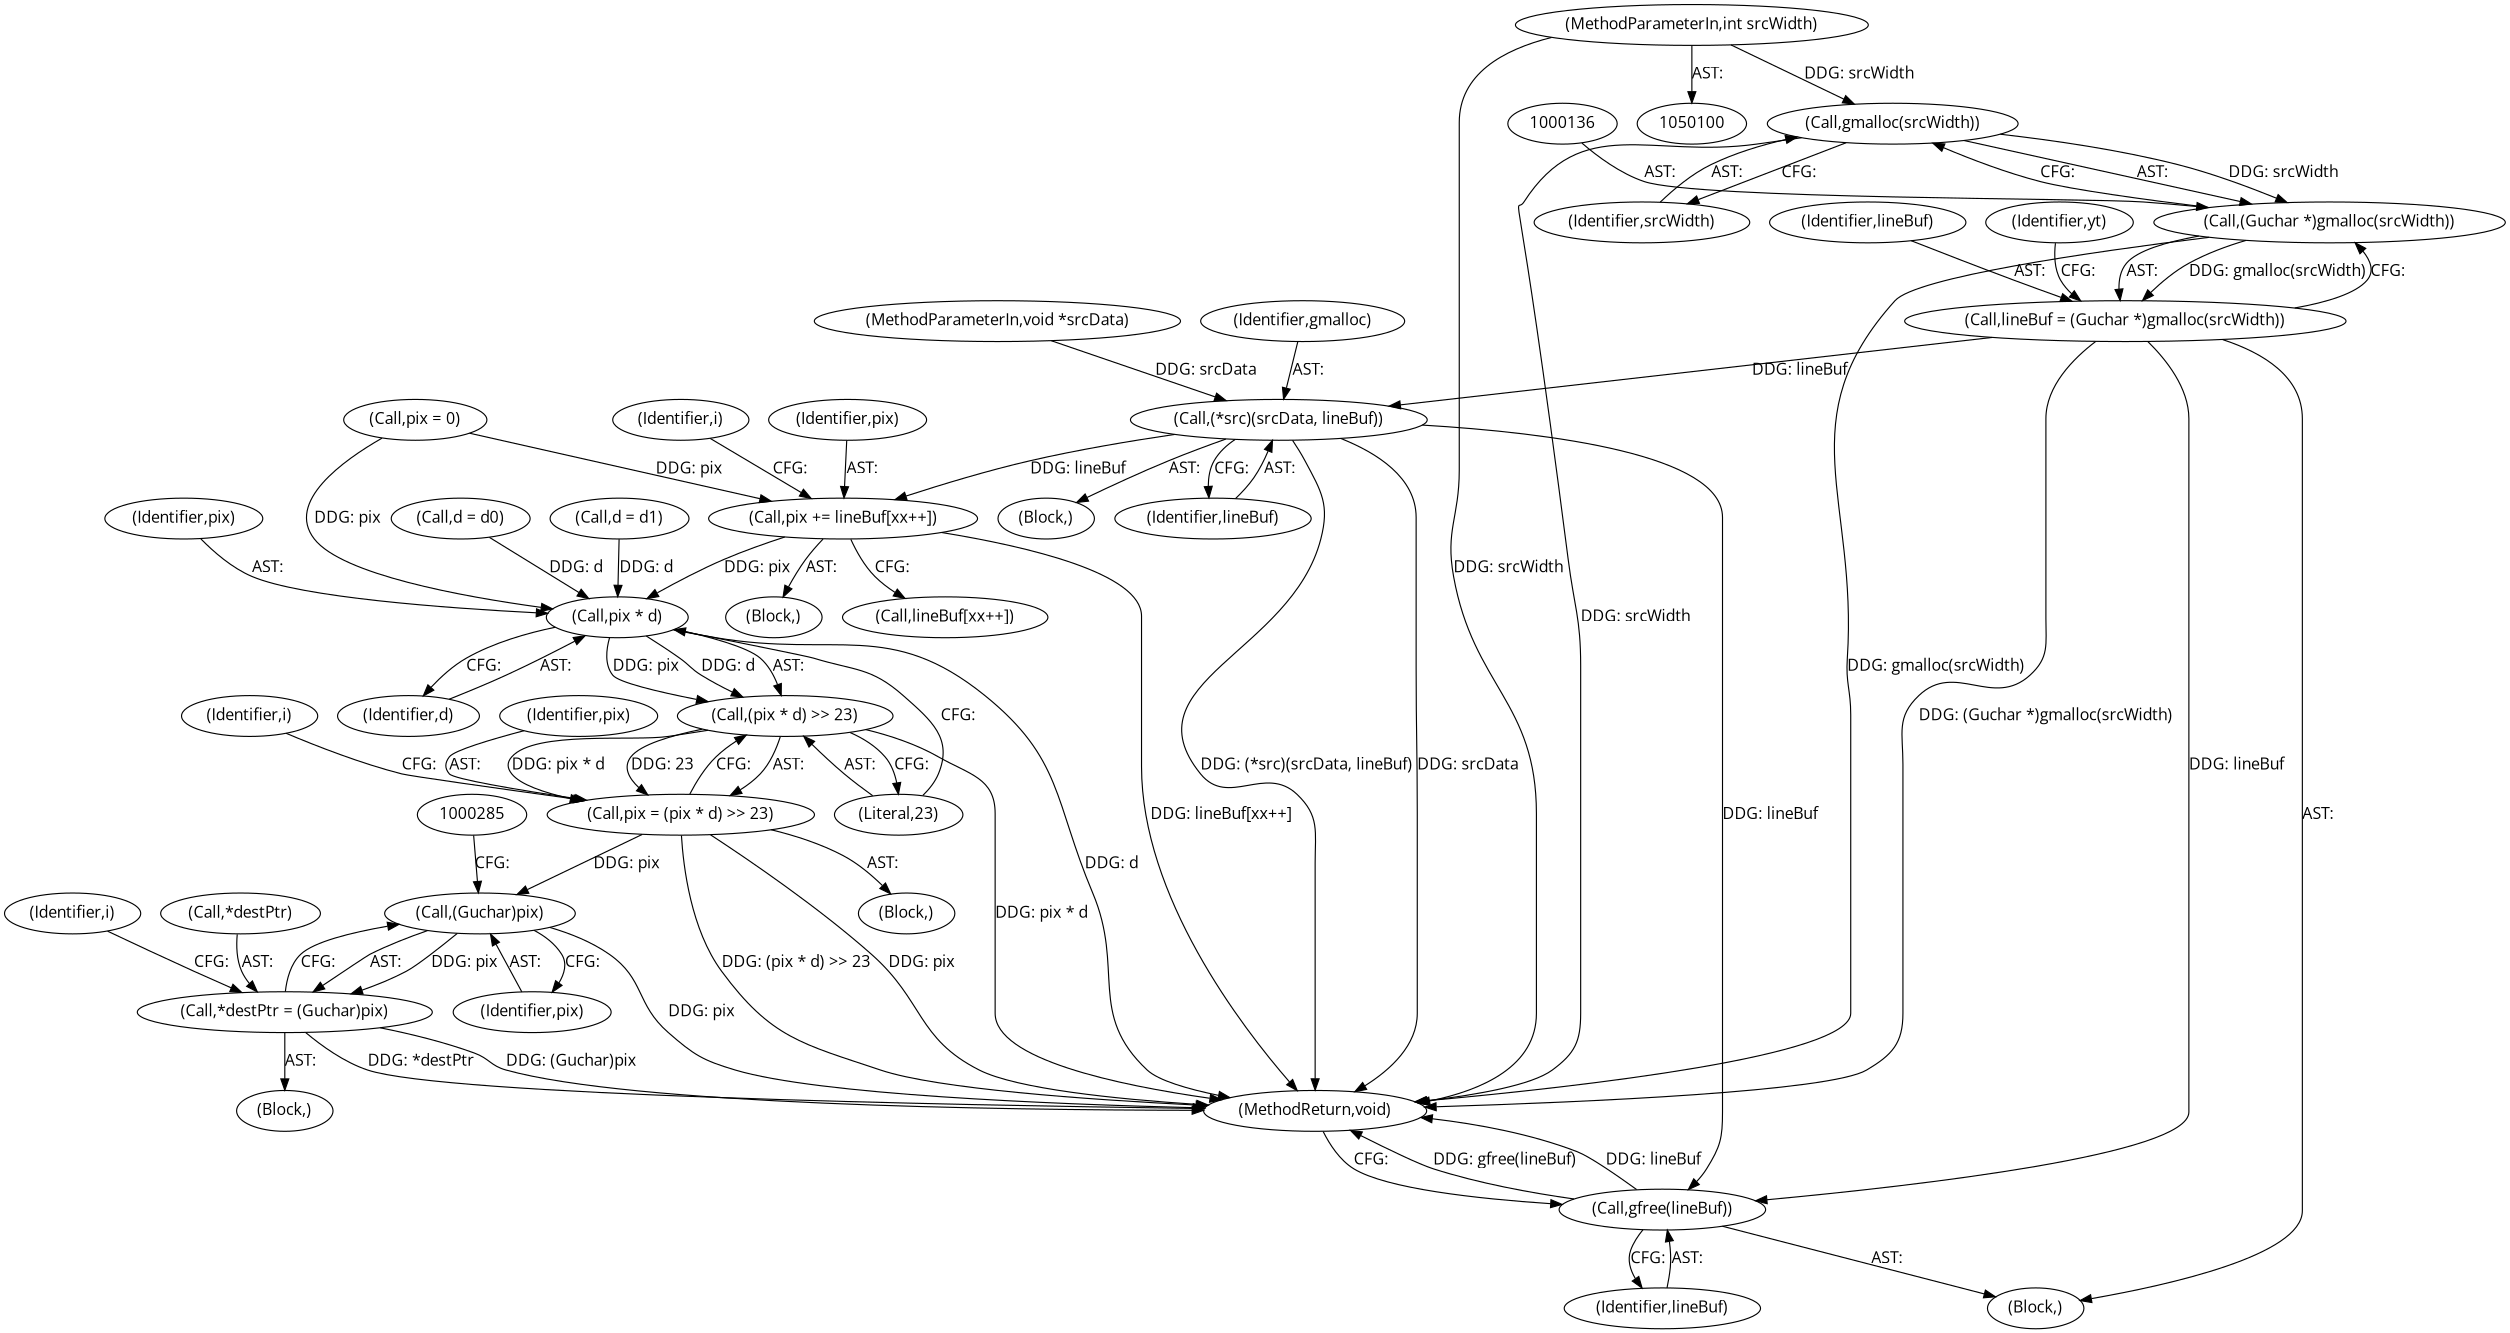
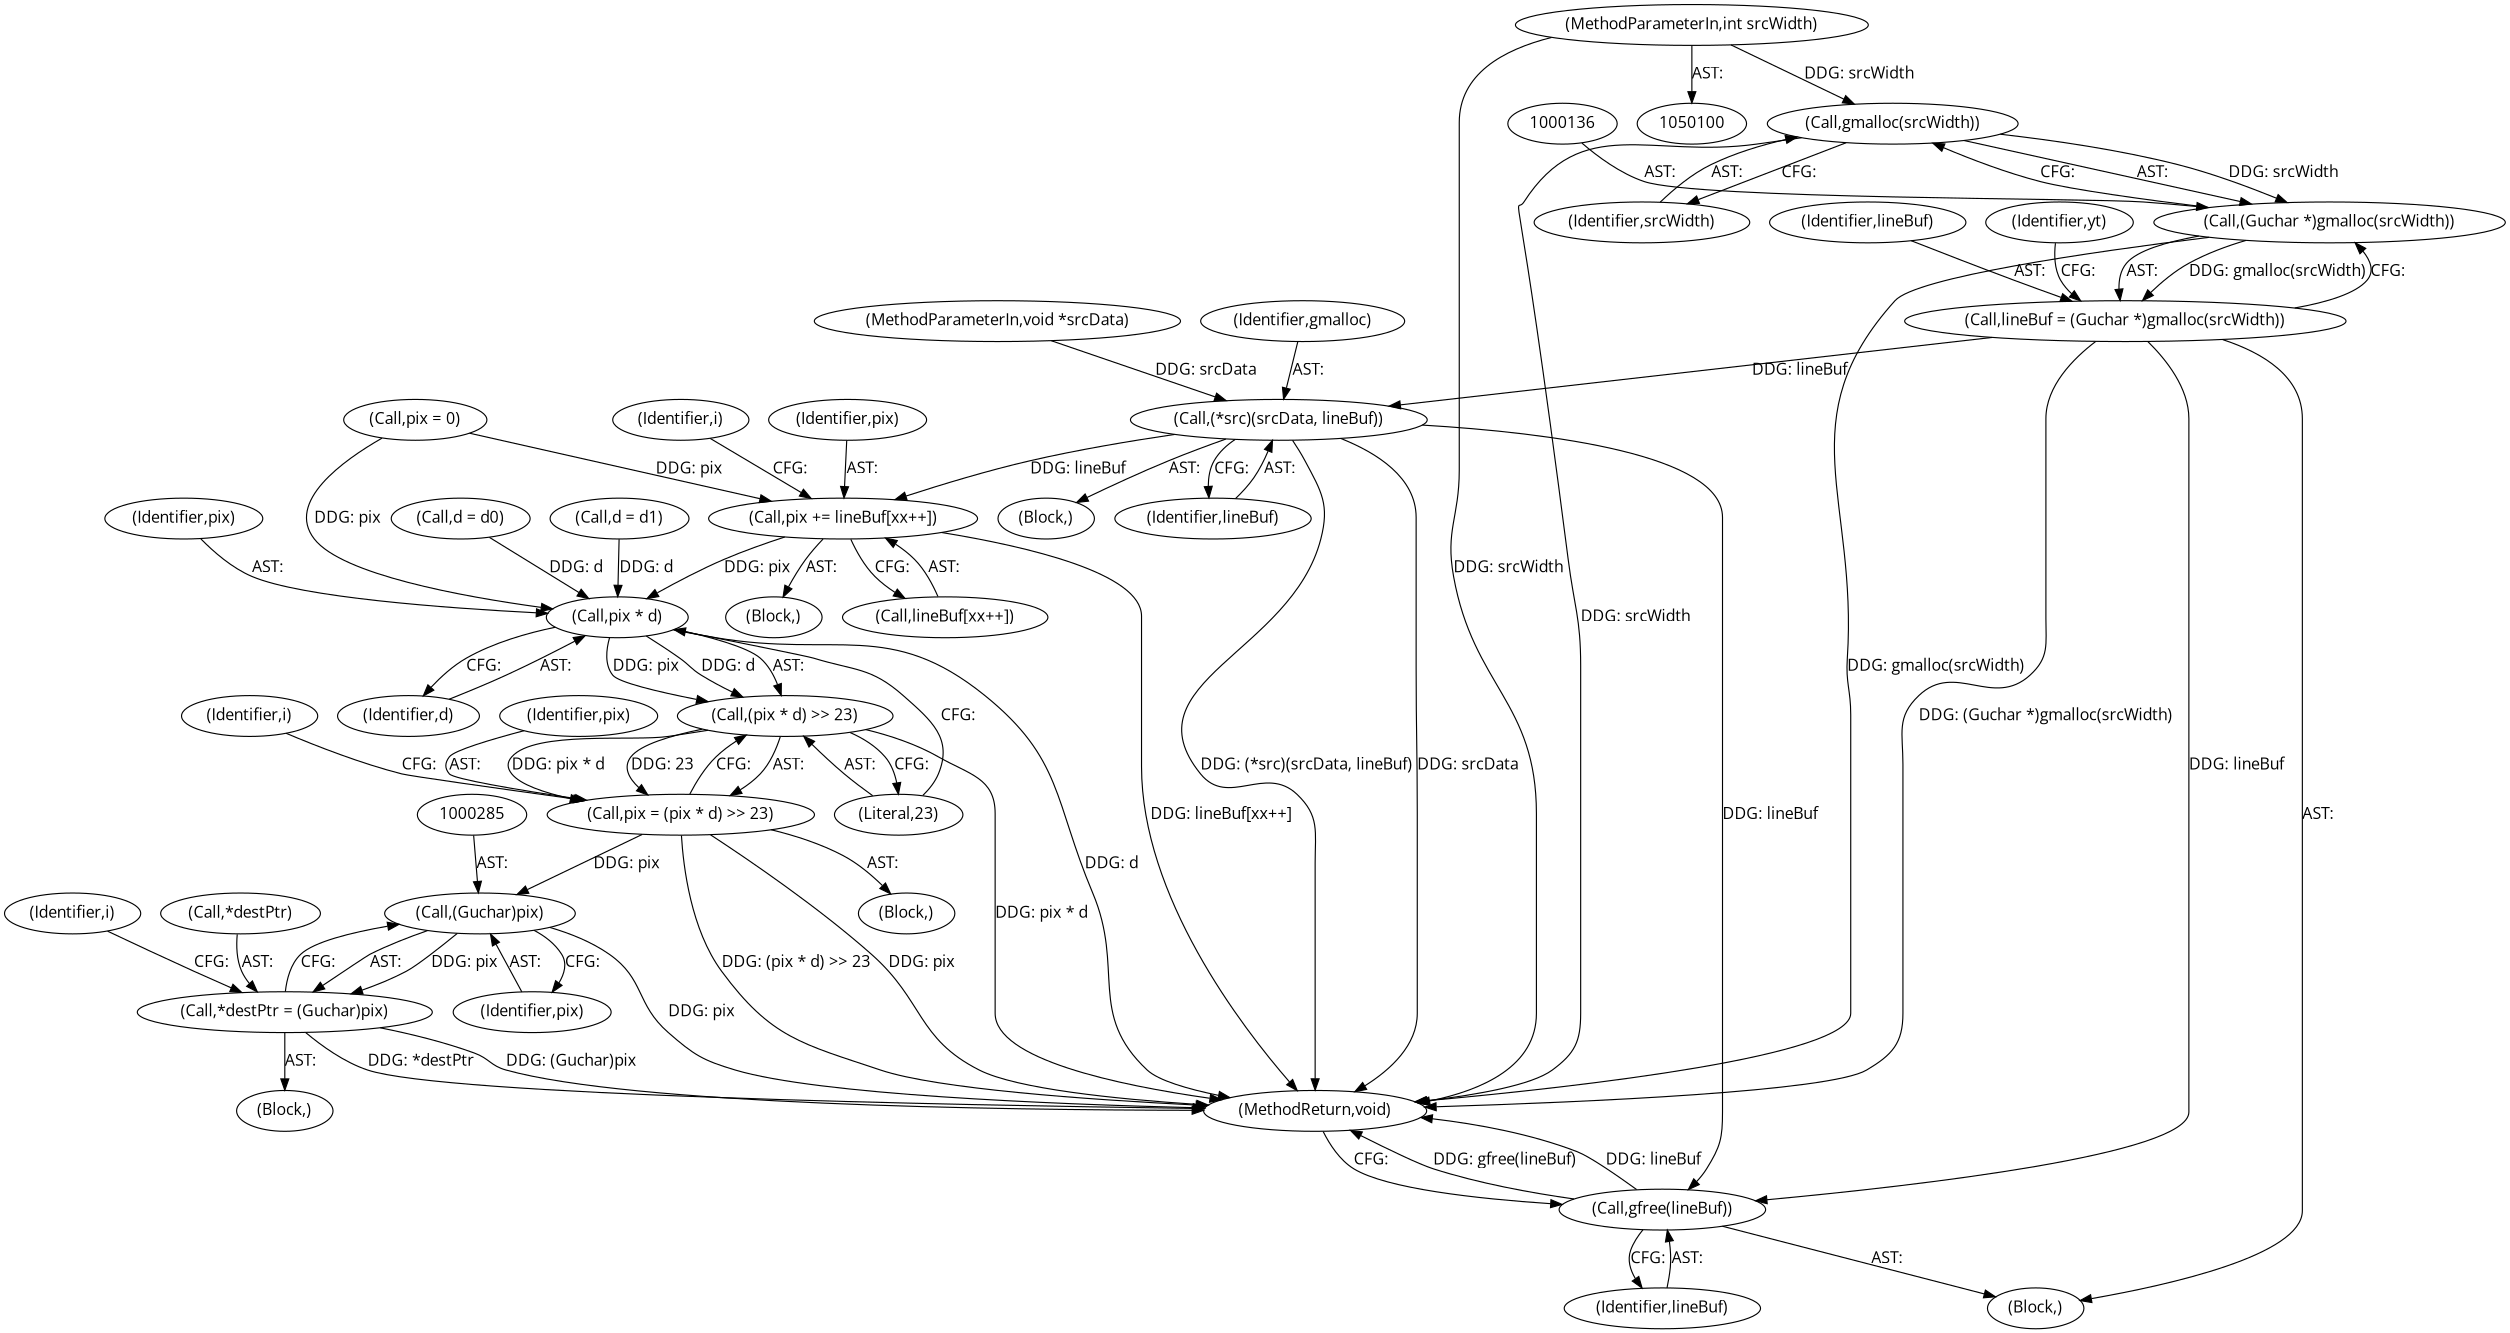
edge "(Call,lineBuf[xx++])" -> "(Call,pix += lineBuf[xx++])": added, label "AST:"
edge "1000285" -> "(Call,(Guchar)pix)": label "CFG: " -> "AST: "
